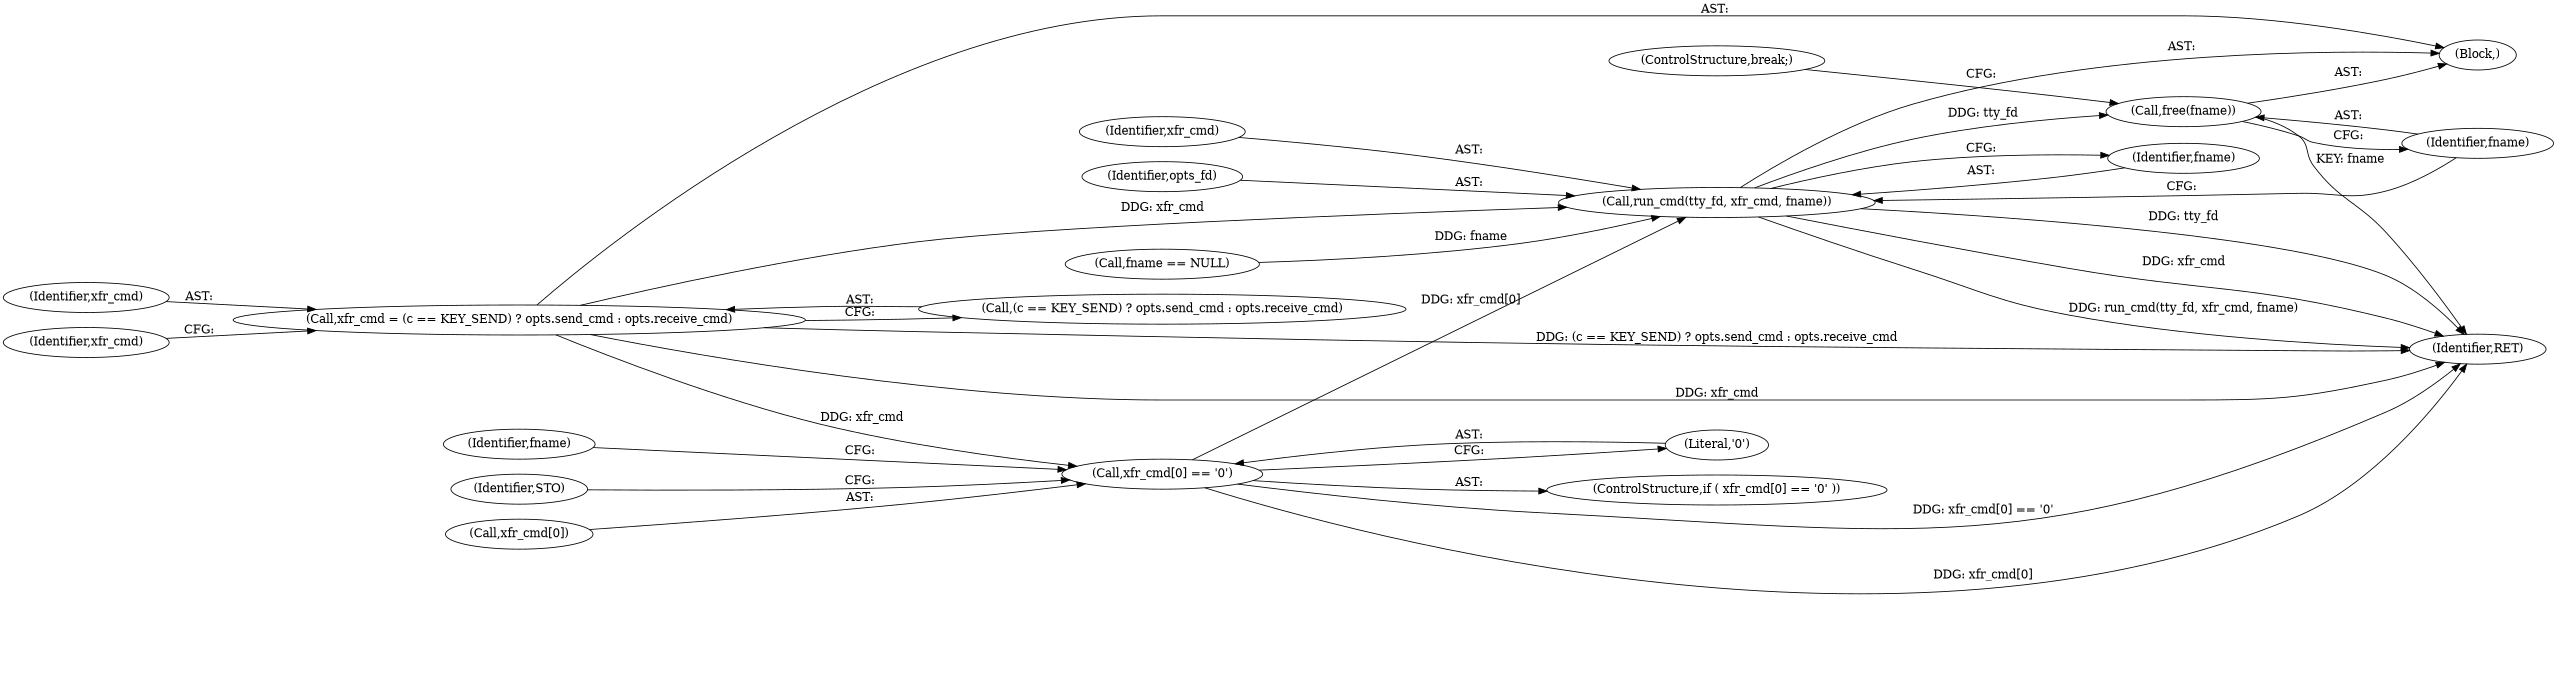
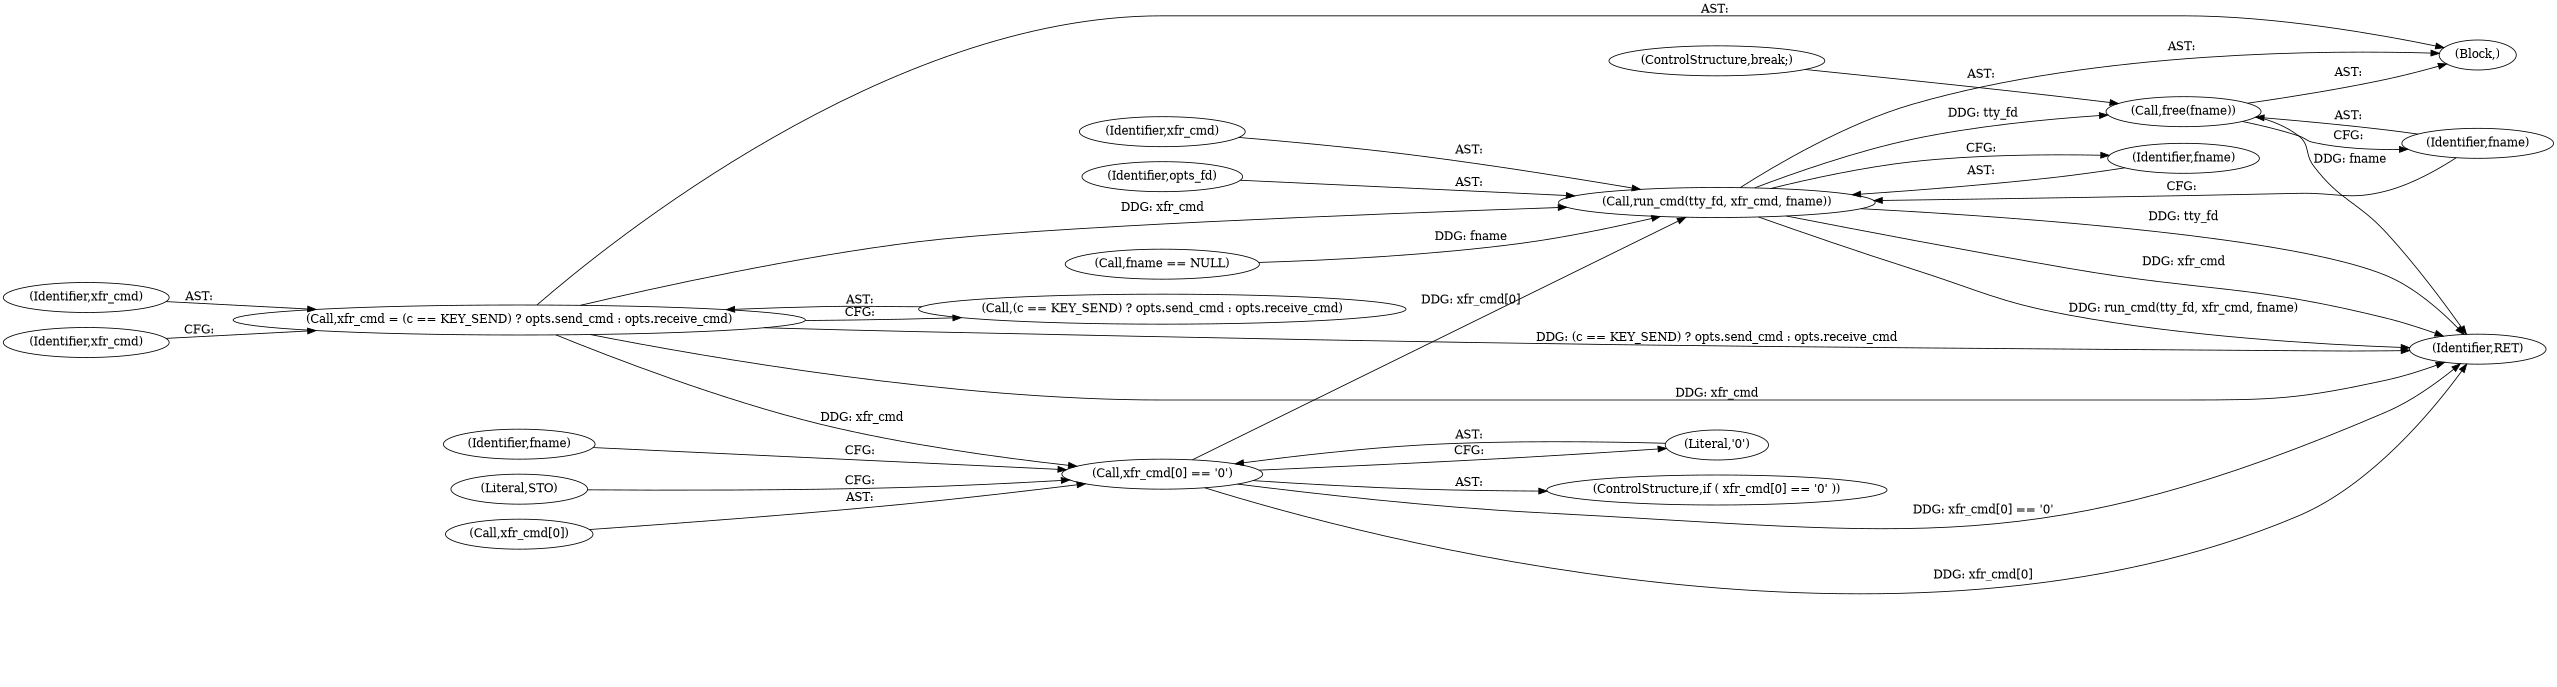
edge "(ControlStructure,break;)" -> "(Call,free(fname))": label "CFG: " -> "AST: "
edge "(Call,free(fname))" -> "(Identifier,RET)": label "KEY: fname" -> "DDG: fname"
node "(Identifier,STO)": label "(Identifier,STO)" -> "(Literal,STO)"
